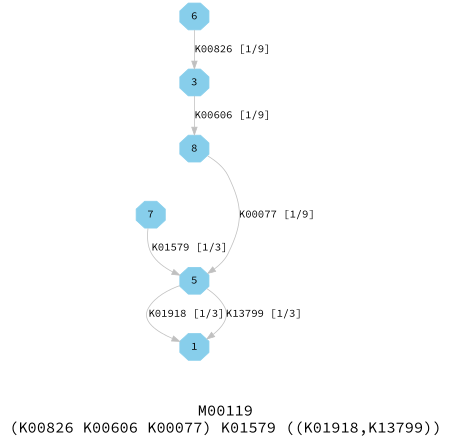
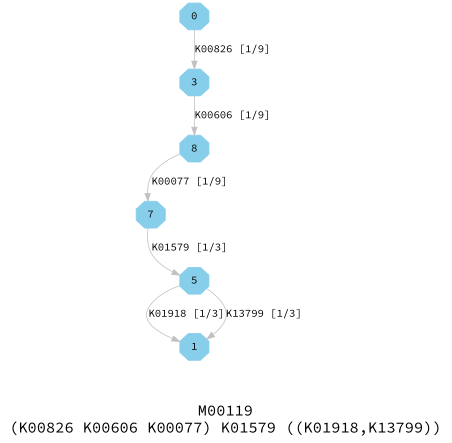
node "6": label "6" -> "0"
edge "8" -> "5": now "8" -> "7"
